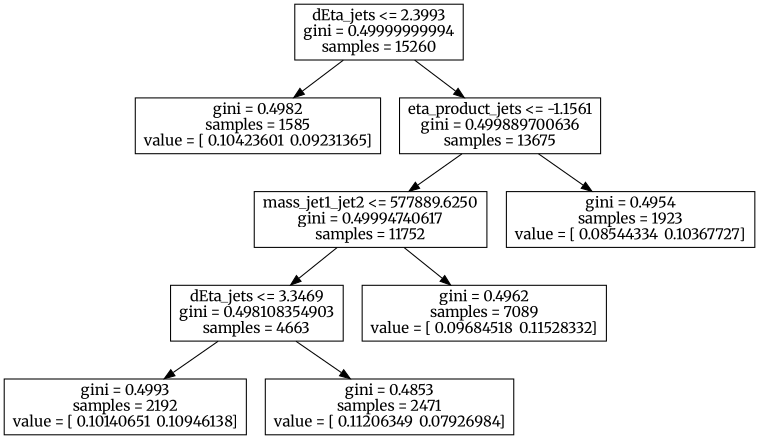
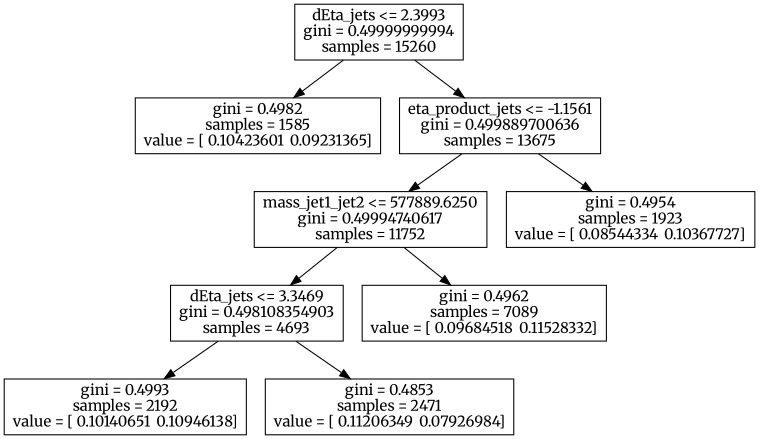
node "dEta_jets <= 3.3469 gini = 0.498108354903 samples = 4663": label "dEta_jets <= 3.3469 gini = 0.498108354903 samples = 4663" -> "dEta_jets <= 3.3469 gini = 0.498108354903 samples = 4693"
